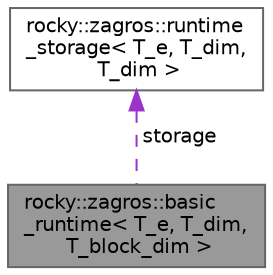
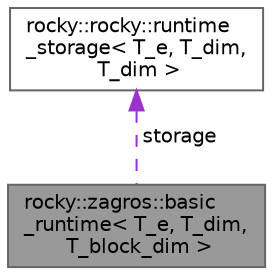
node "rocky::zagros::runtime _storage< T_e, T_dim, T_dim >": label "rocky::zagros::runtime _storage< T_e, T_dim, T_dim >" -> "rocky::rocky::runtime _storage< T_e, T_dim, T_dim >"
